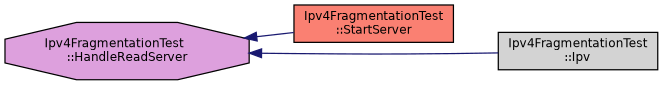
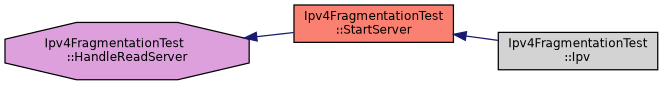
edge "Ipv4FragmentationTest ::Ipv" -> "Ipv4FragmentationTest ::HandleReadServer": now "Ipv4FragmentationTest ::Ipv" -> "Ipv4FragmentationTest ::StartServer"
